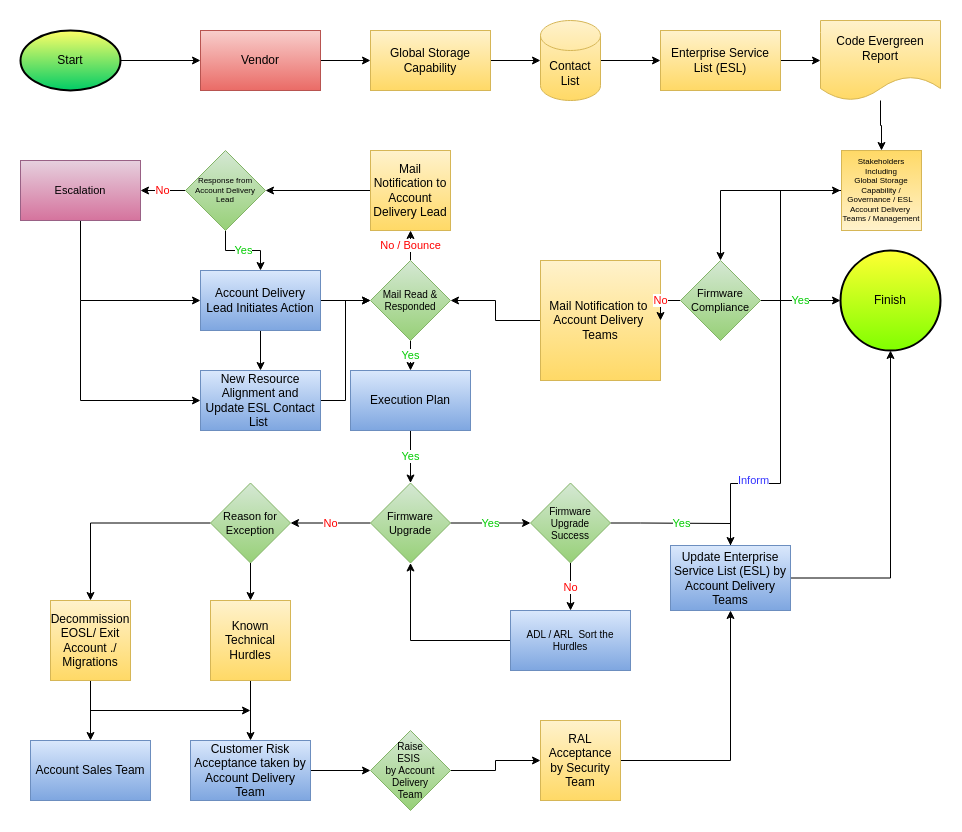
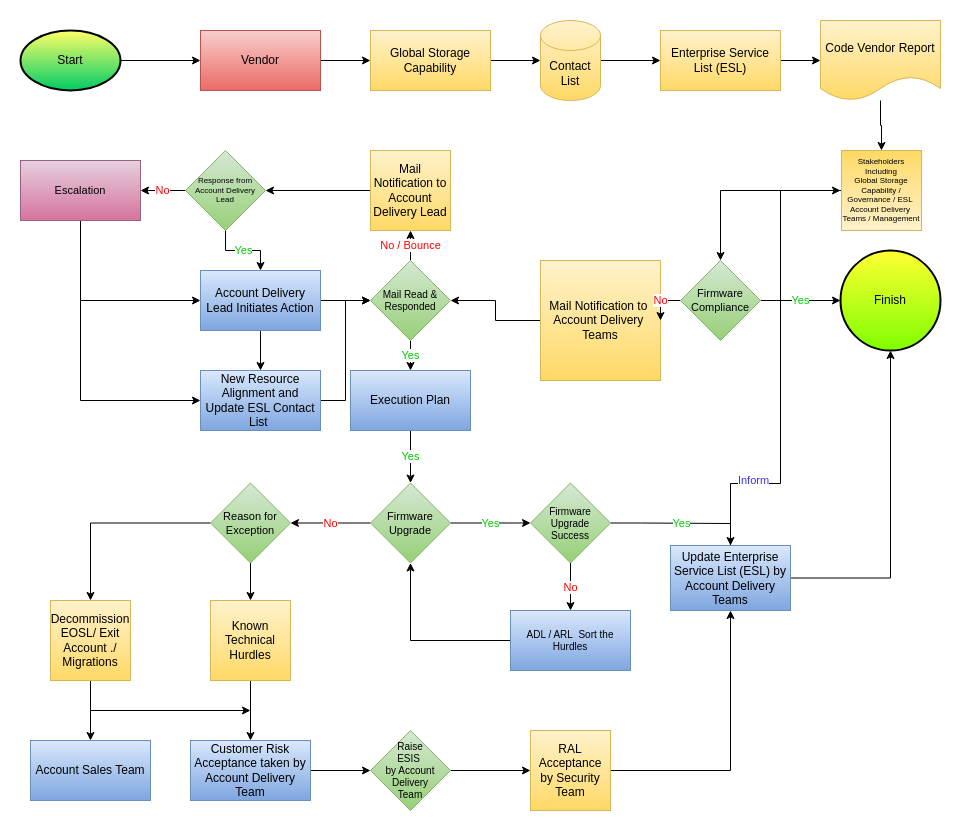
node "Code Evergreen Report": label "Code Evergreen Report" -> "Code Vendor Report"
node "RAL Acceptance by Security Team": moved (581, 761) -> (571, 771)
